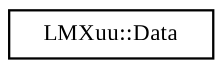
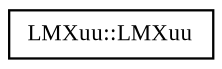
node "LMXuu::Data": label "LMXuu::Data" -> "LMXuu::LMXuu"
